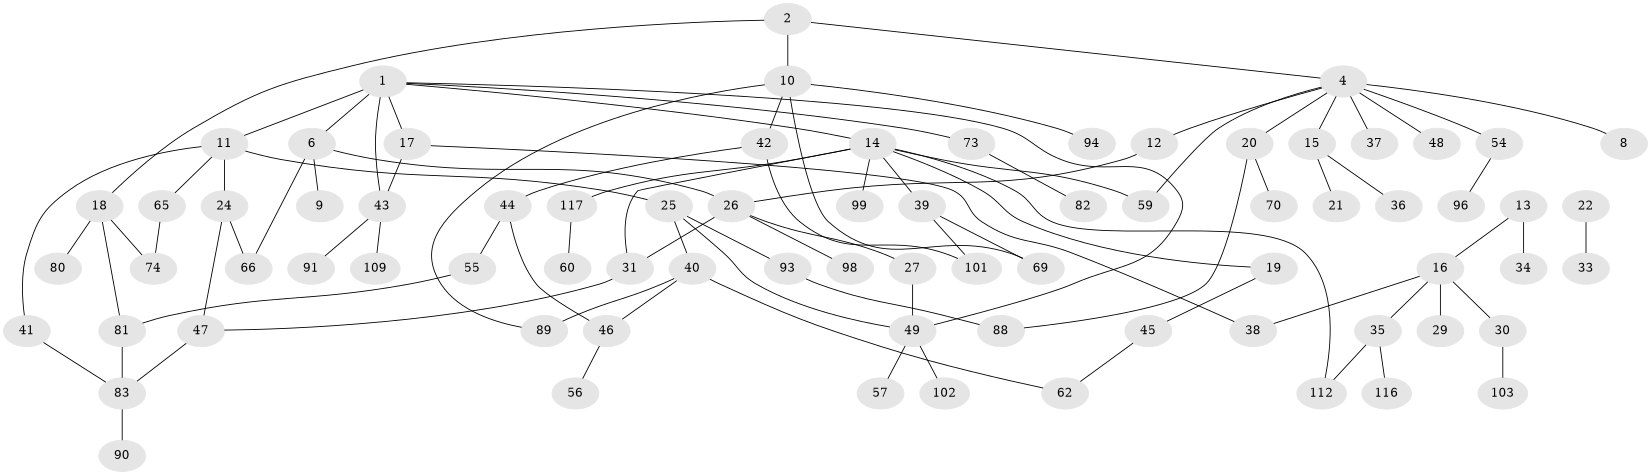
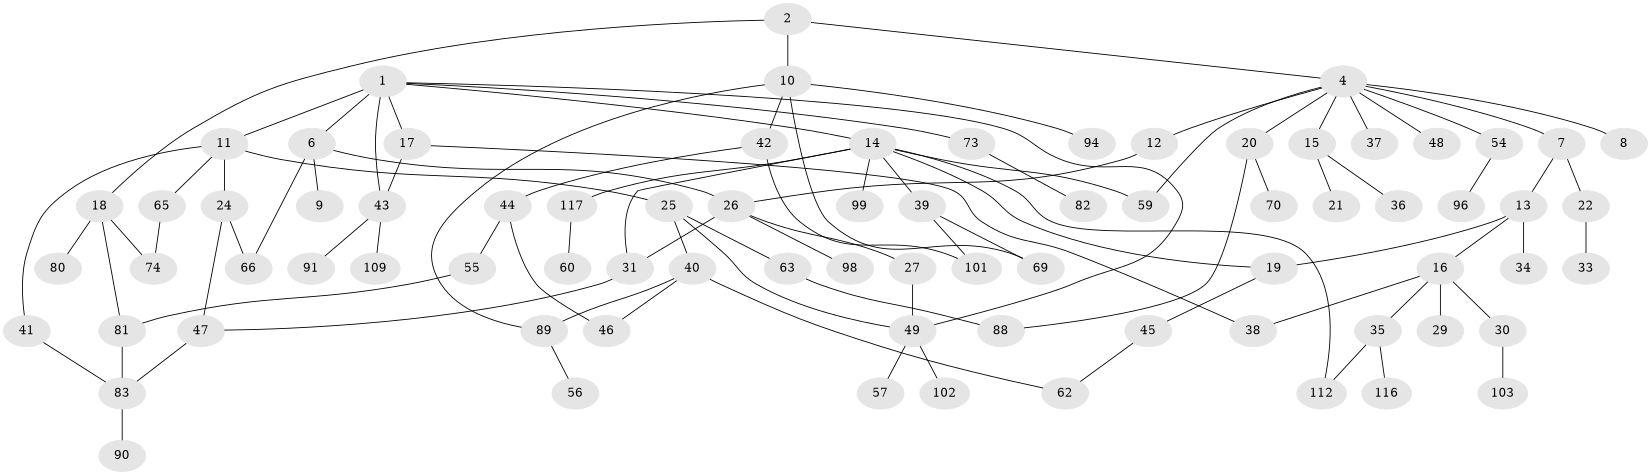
node "7": added
edge "13" -- "19": added
node "93": label "93" -> "63"
edge "46" -- "56": now "89" -- "56"
